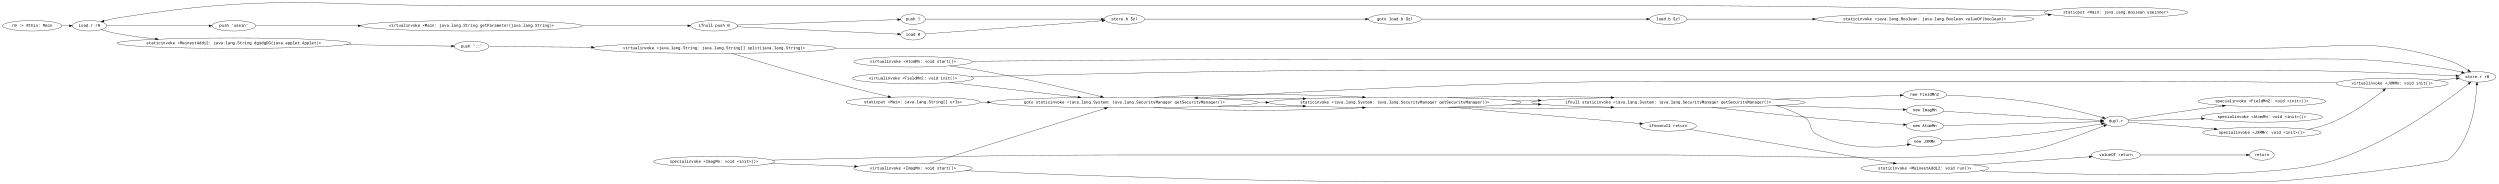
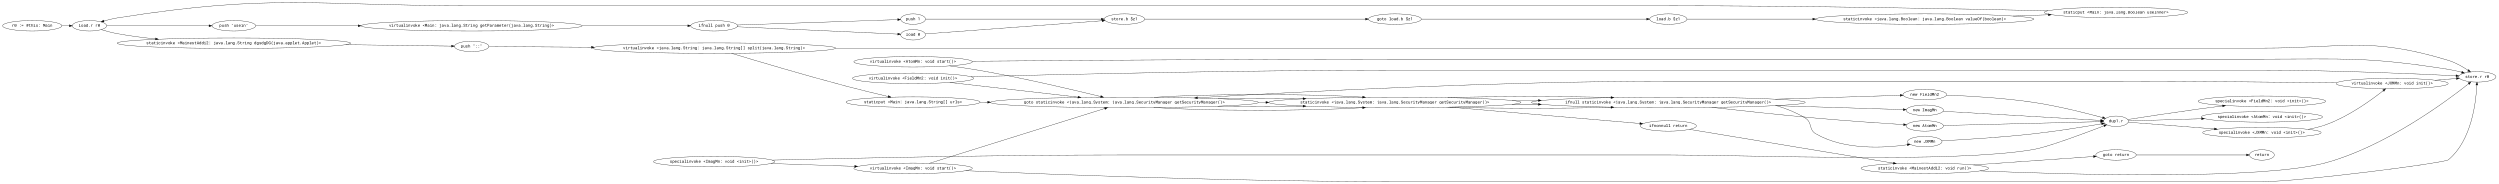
node "valueOf return": label "valueOf return" -> "goto return"
